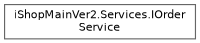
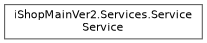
node "iShopMainVer2.Services.IOrder Service": label "iShopMainVer2.Services.IOrder Service" -> "iShopMainVer2.Services.Service Service"
